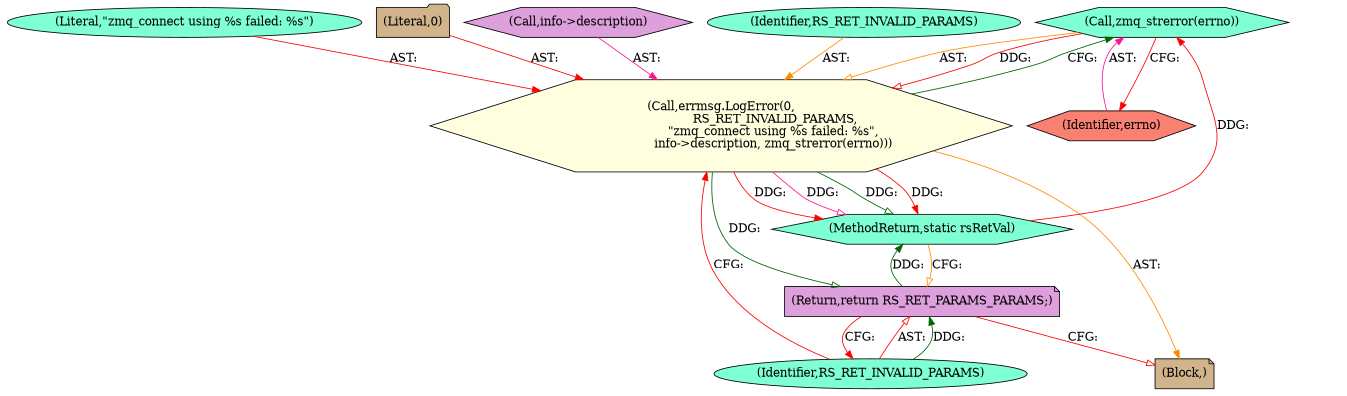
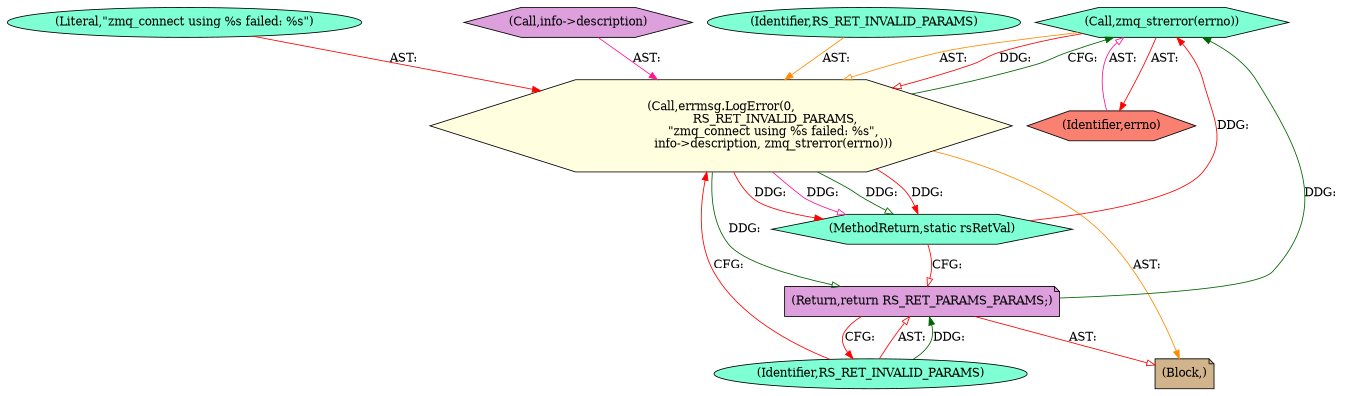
node "(Literal,0)": removed
edge "(Call,zmq_strerror(errno))" -> "(Identifier,errno)": label "CFG: " -> "AST: "
edge "(Identifier,errno)" -> "(Call,zmq_strerror(errno))": arrowhead normal -> onormal
edge "(MethodReturn,static rsRetVal)" -> "(Return,return RS_RET_PARAMS_PARAMS;)": color darkorange -> red
edge "(Return,return RS_RET_PARAMS_PARAMS;)" -> "(MethodReturn,static rsRetVal)": now "(Return,return RS_RET_PARAMS_PARAMS;)" -> "(Call,zmq_strerror(errno))"
edge "(Return,return RS_RET_PARAMS_PARAMS;)" -> "(Block,)": label "CFG: " -> "AST: "
